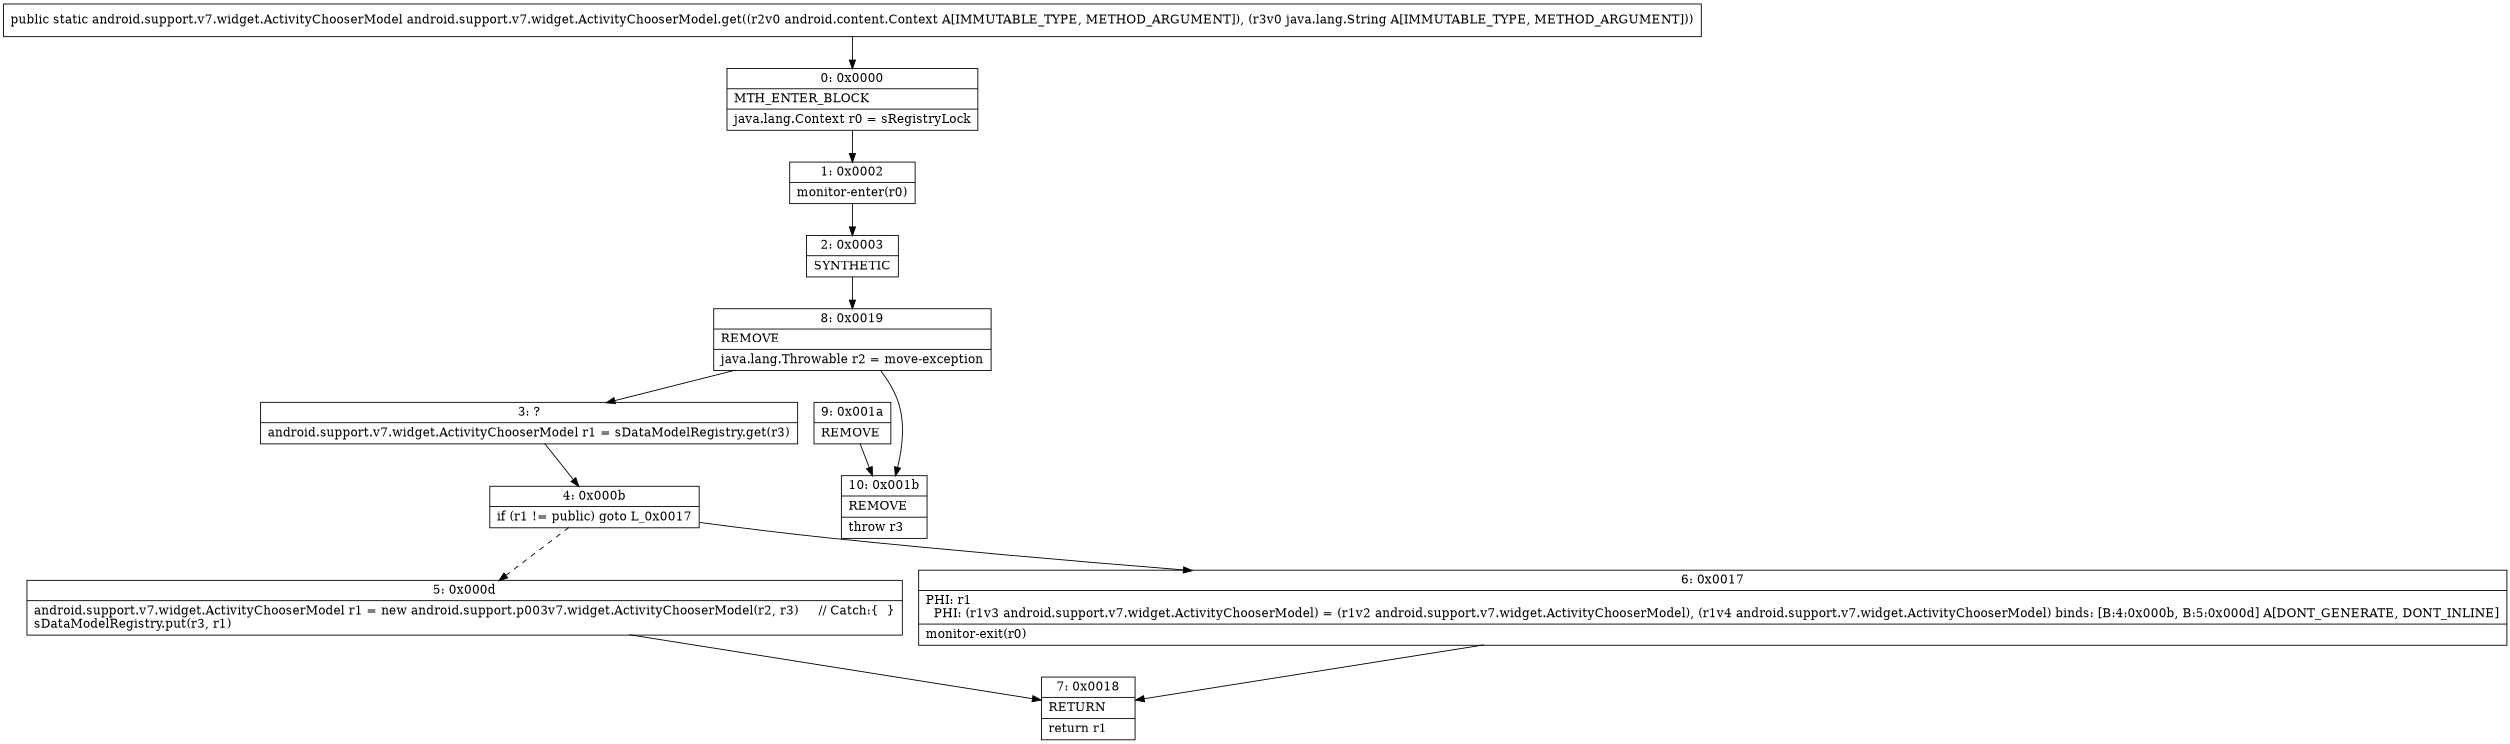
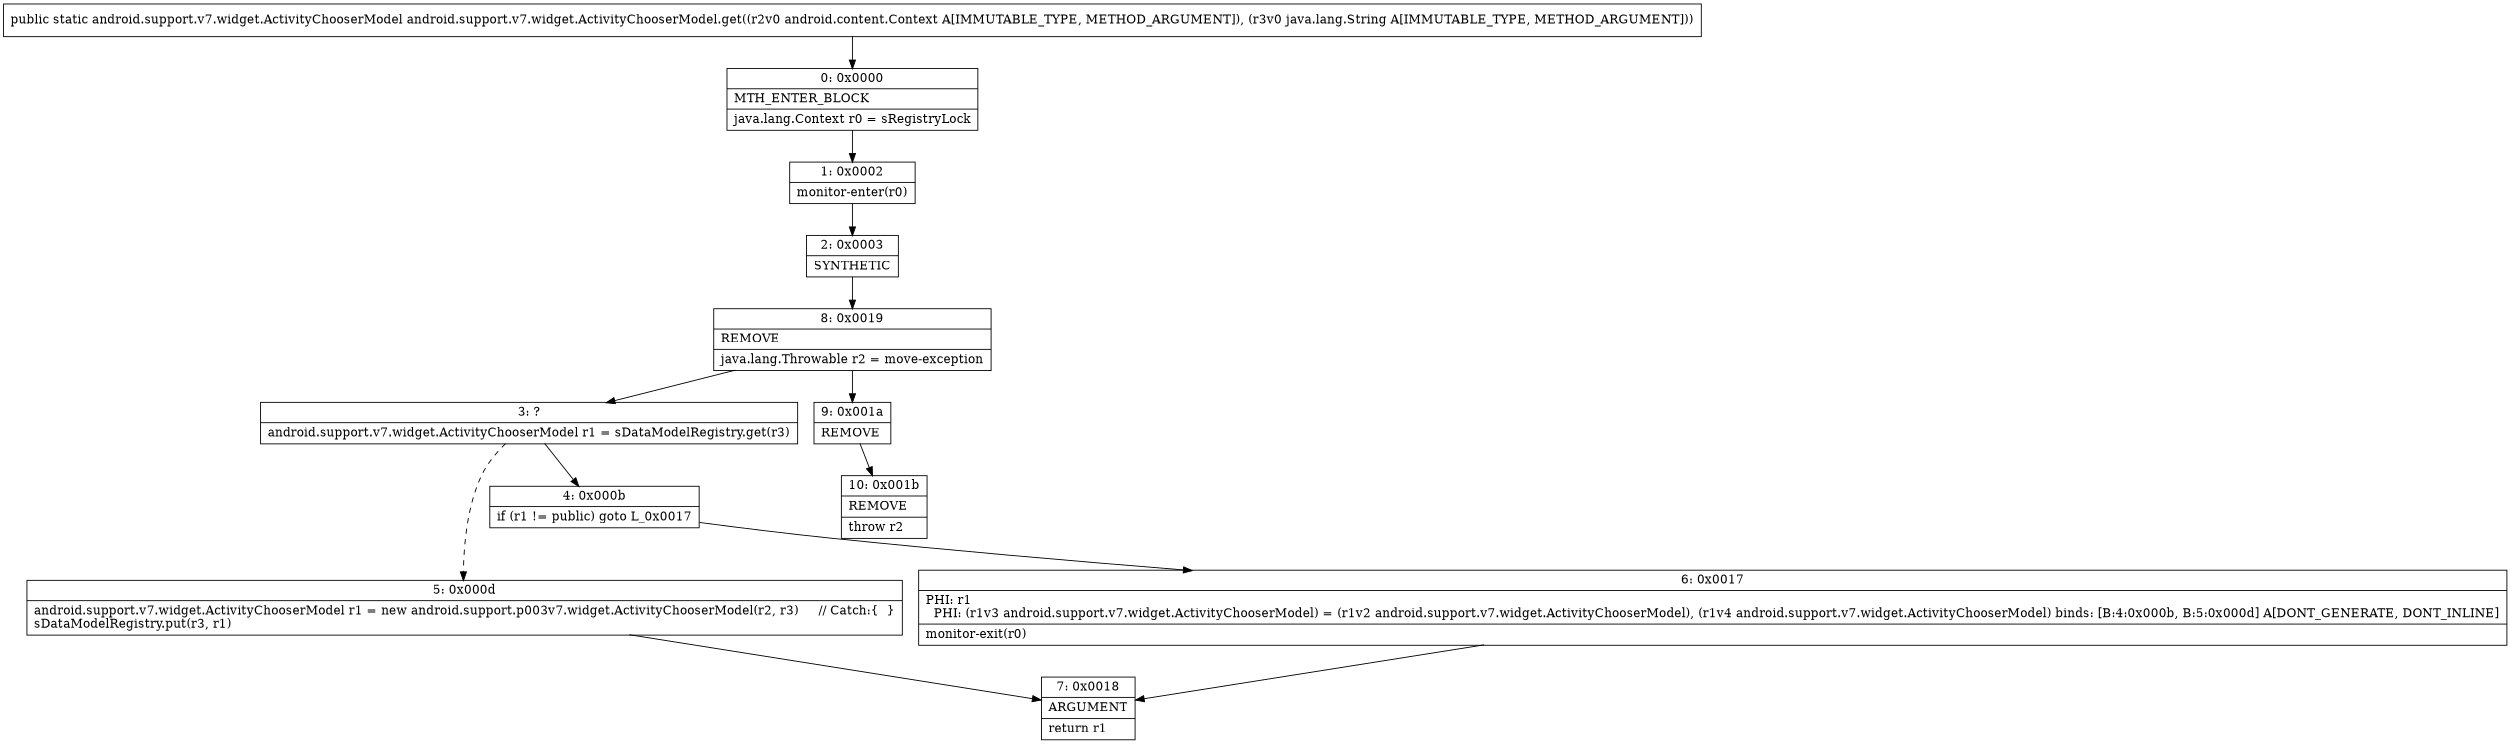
edge "8: 0x0019" -> "10: 0x001b": now "8: 0x0019" -> "9: 0x001a"
node "10: 0x001b": text "throw r3" -> "throw r2"
edge "4: 0x000b" -> "5: 0x000d": now "3: ?" -> "5: 0x000d"
node "7: 0x0018": text "RETURN" -> "ARGUMENT"
